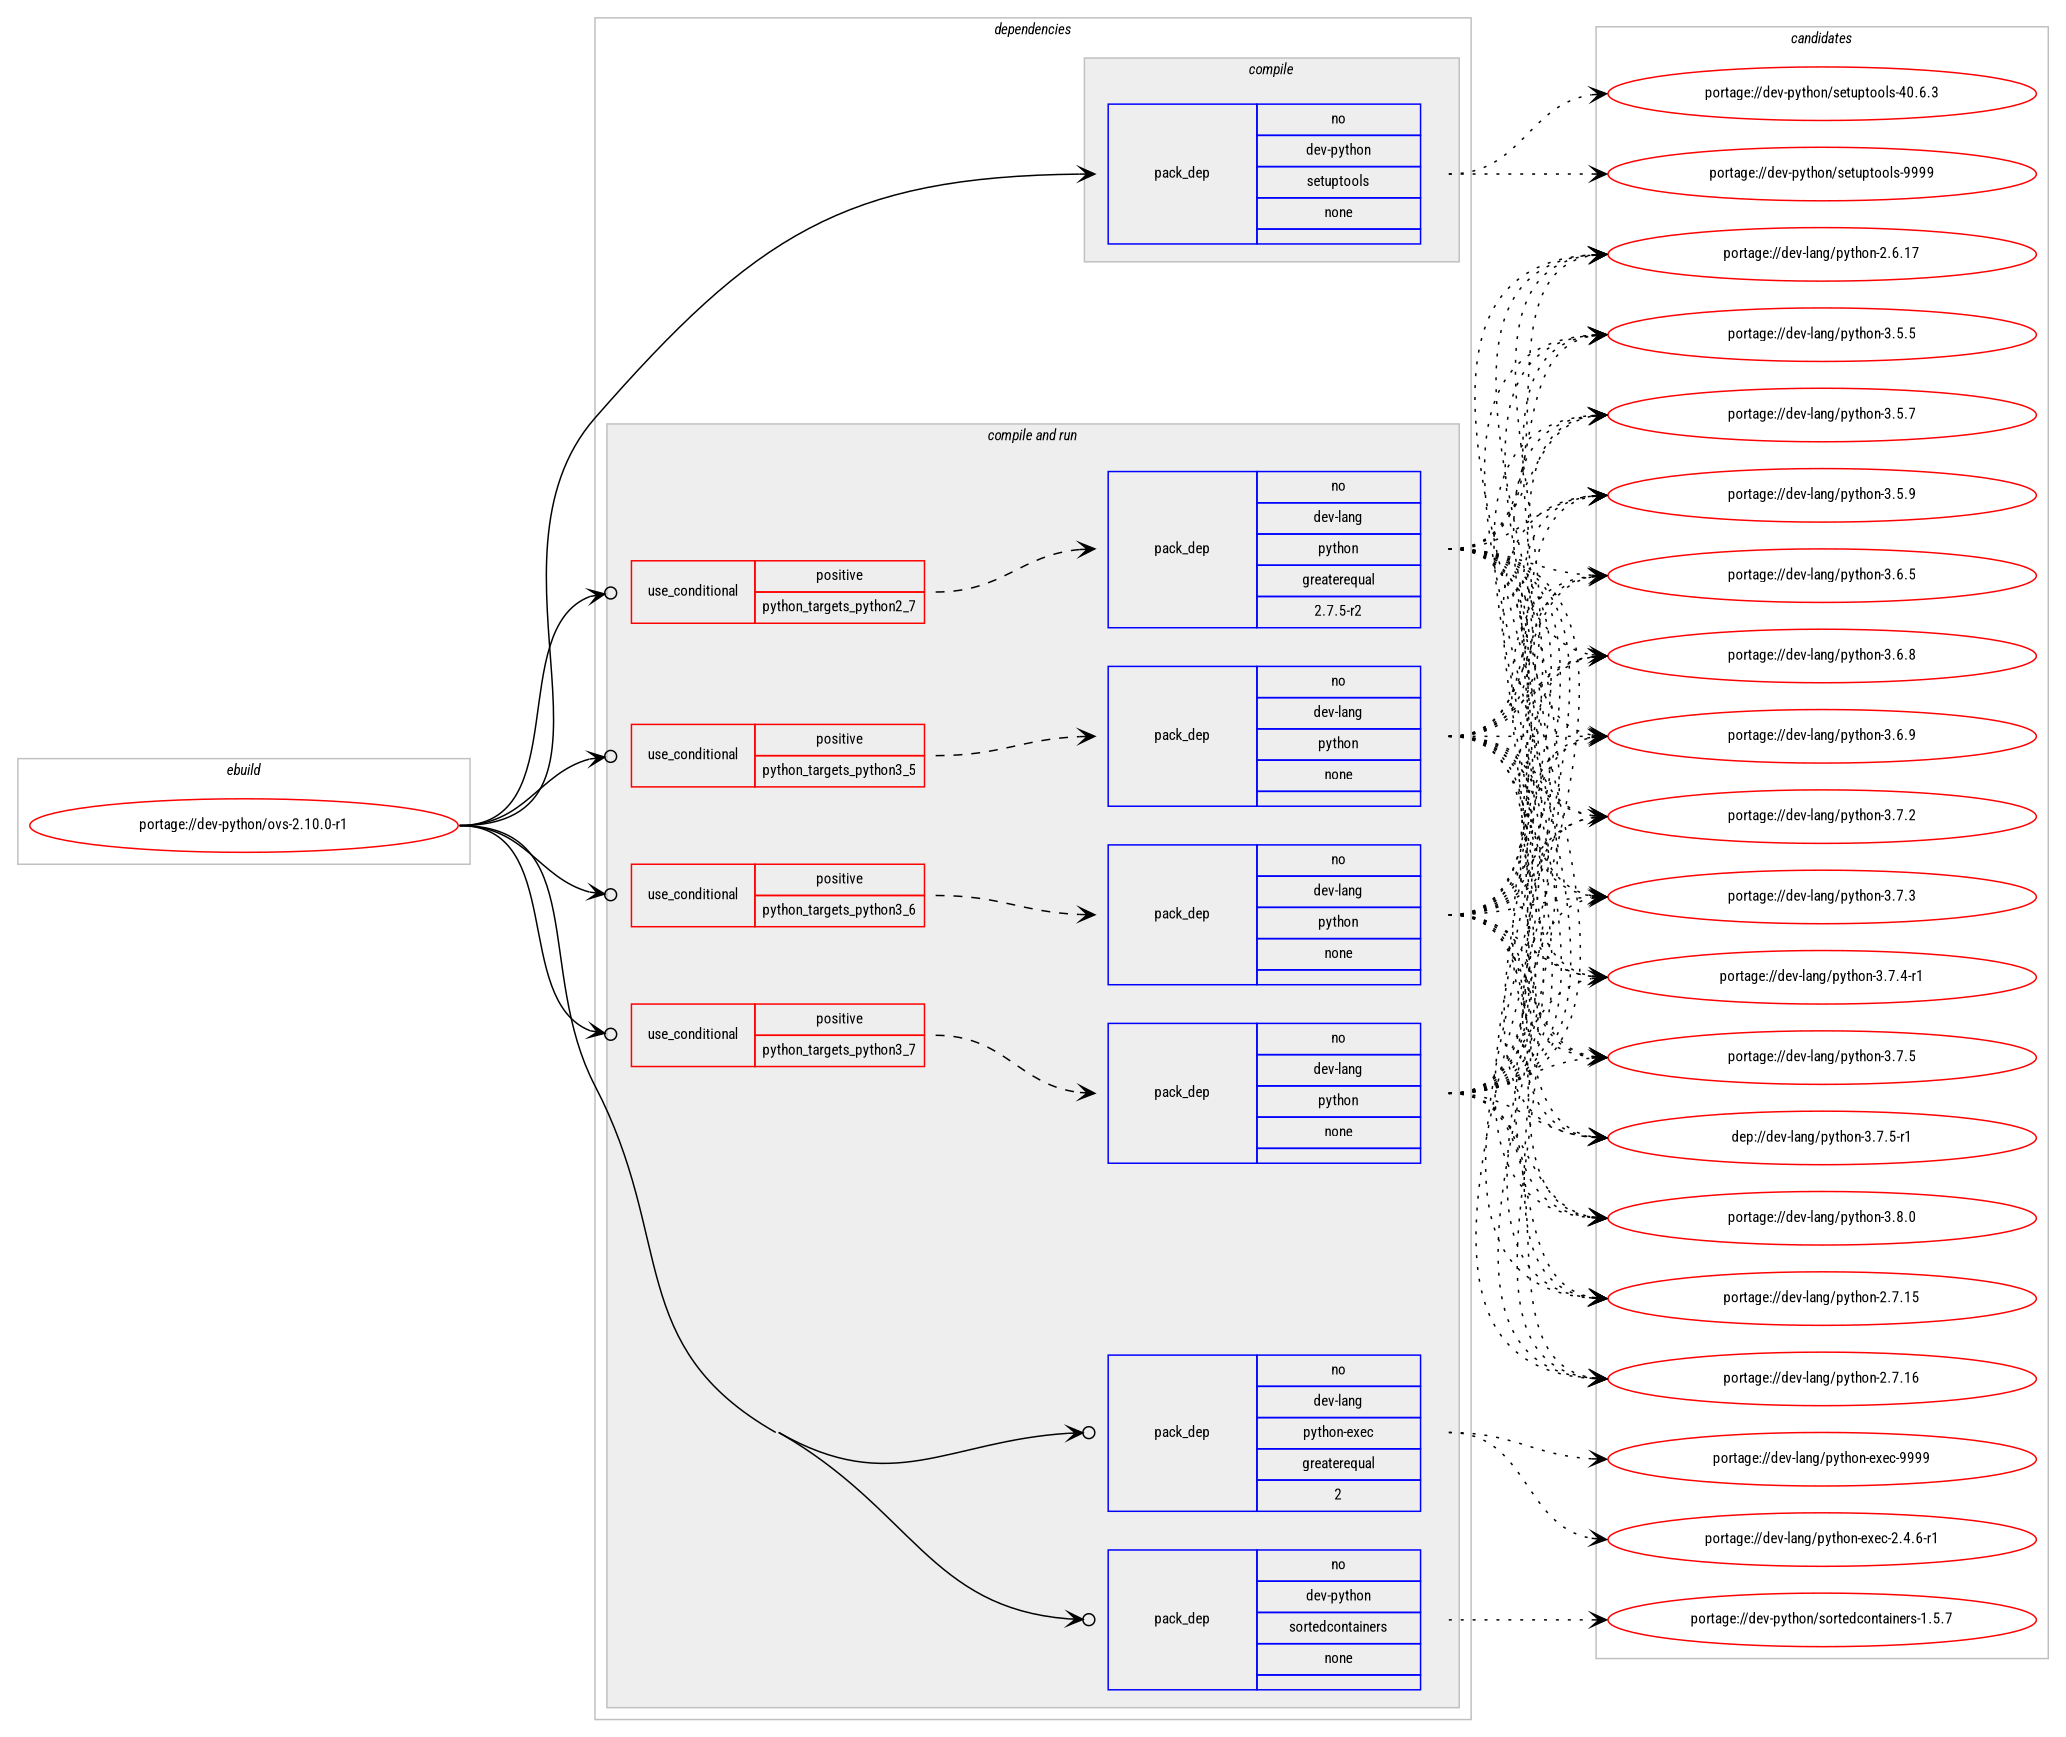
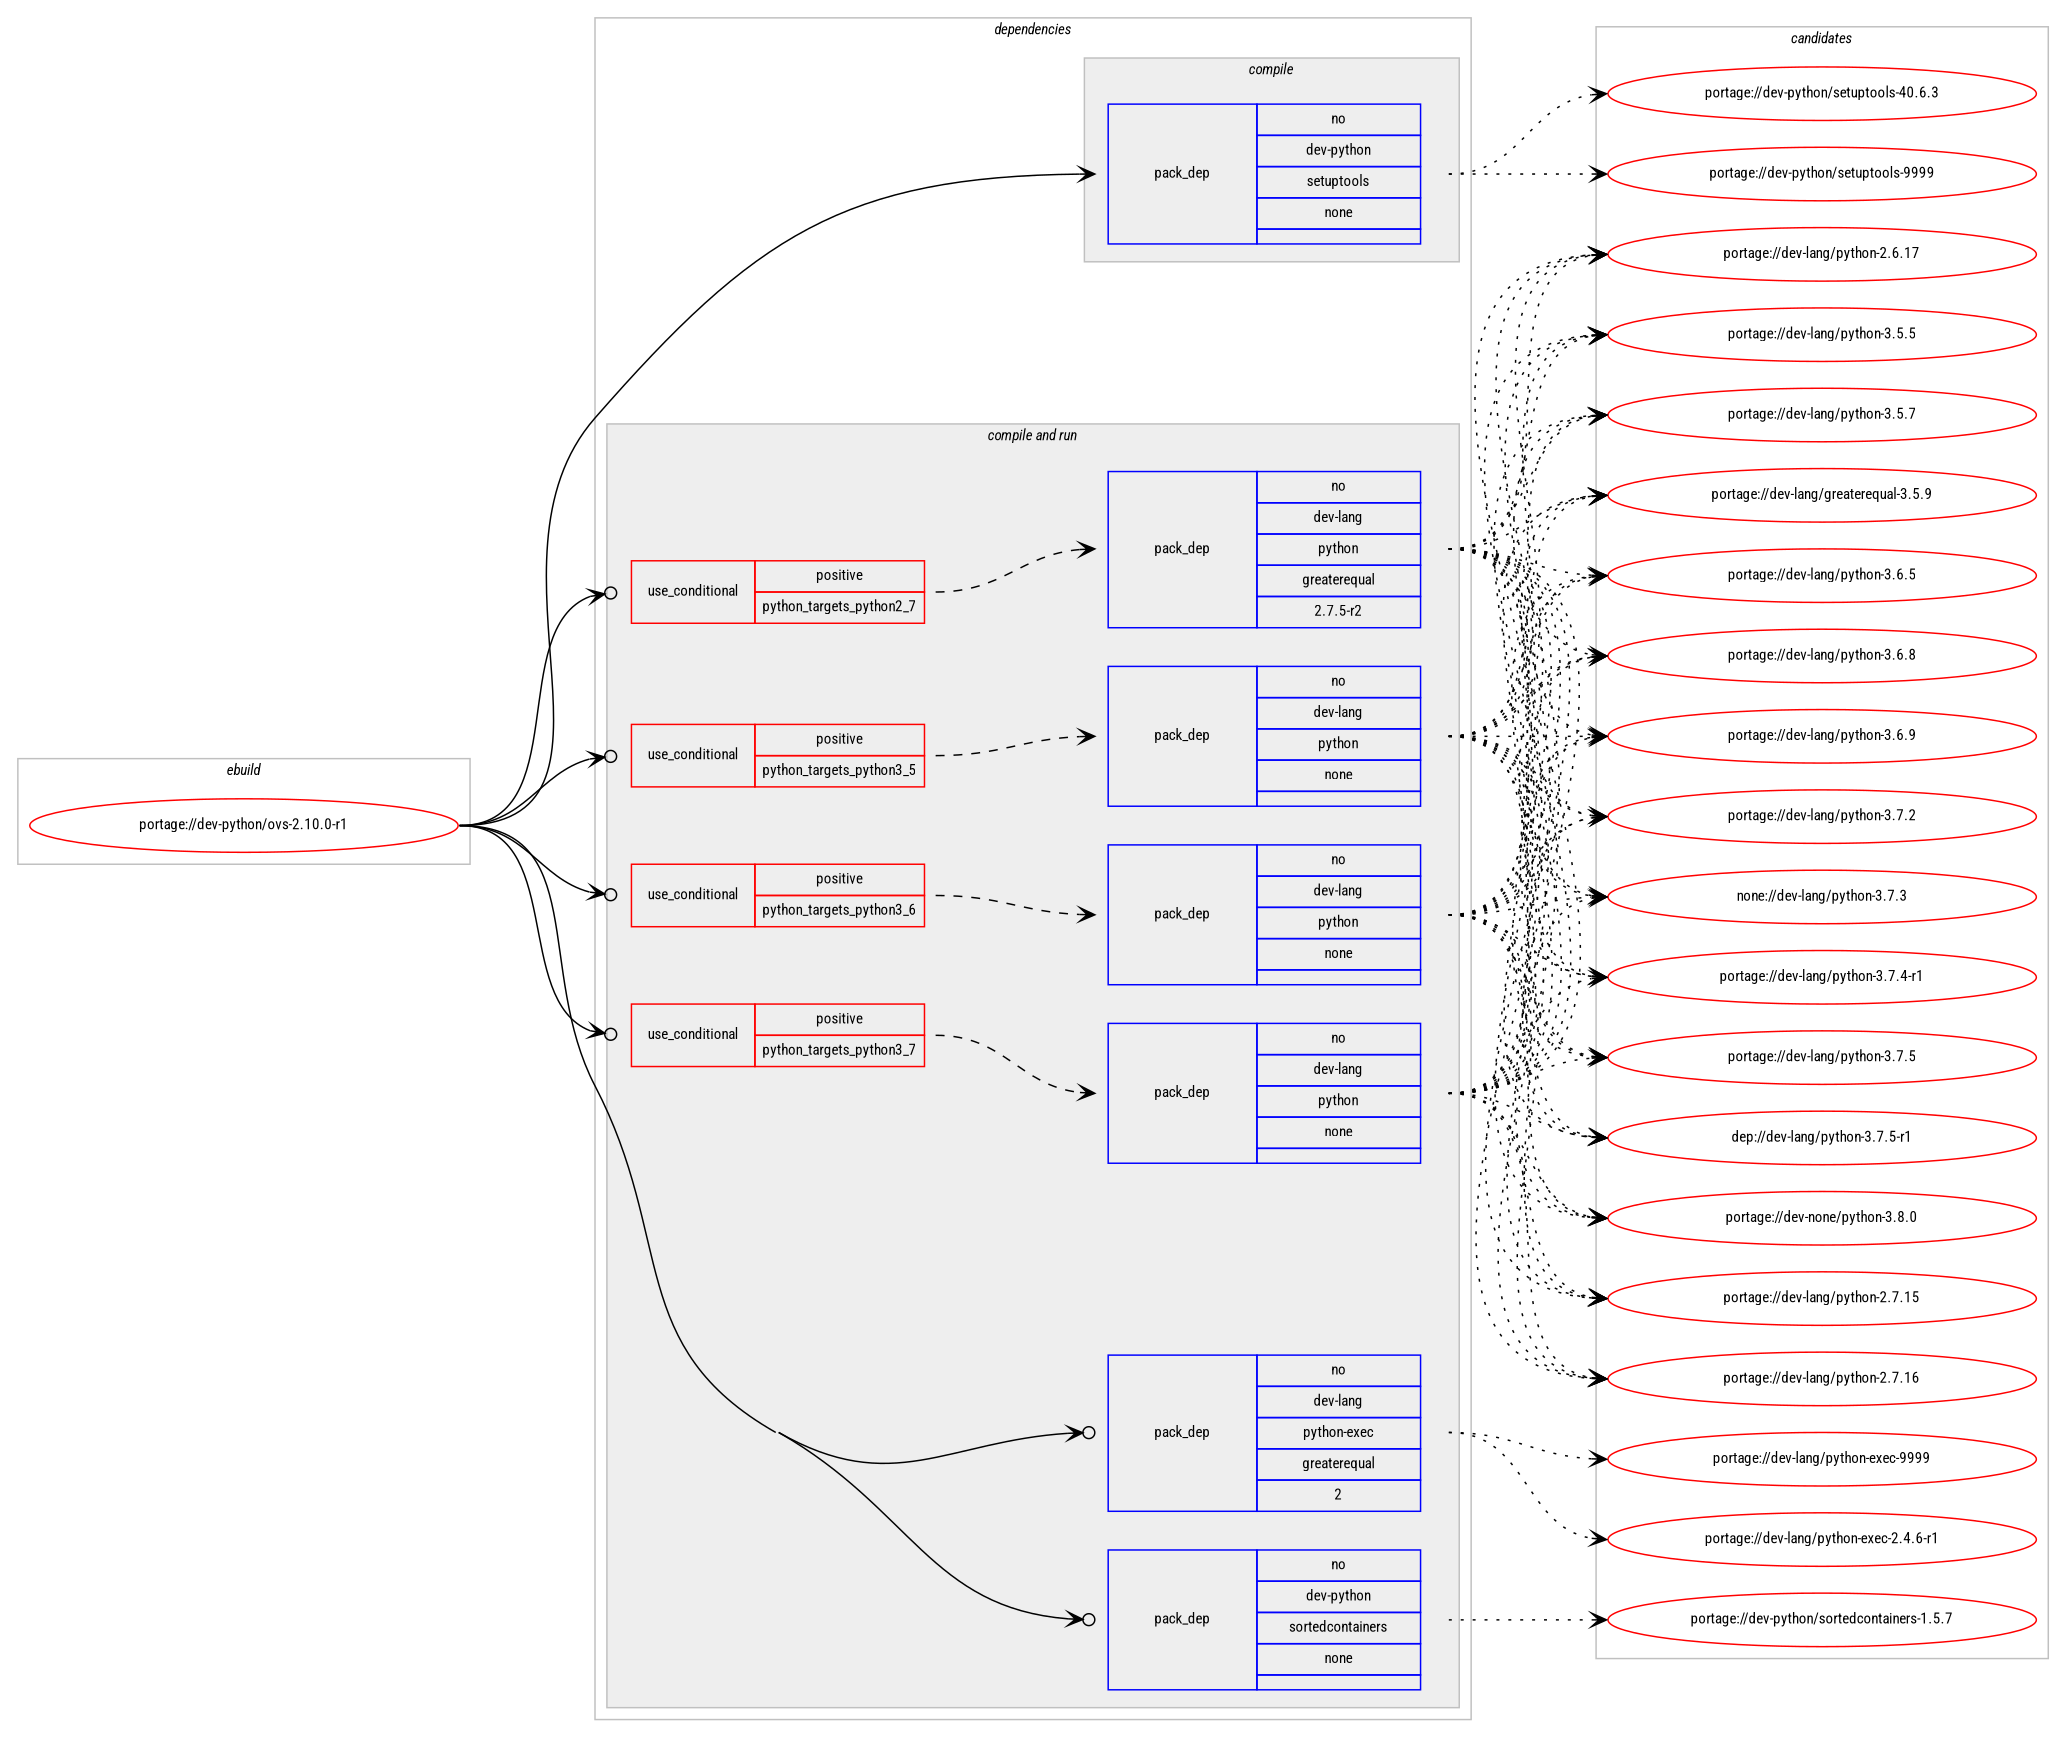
node "portage://dev-lang/python-3.5.9": label "portage://dev-lang/python-3.5.9" -> "portage://dev-lang/greaterequal-3.5.9"
node "portage://dev-lang/python-3.7.3": label "portage://dev-lang/python-3.7.3" -> "none://dev-lang/python-3.7.3"
node "portage://dev-lang/python-3.8.0": label "portage://dev-lang/python-3.8.0" -> "portage://dev-none/python-3.8.0"
